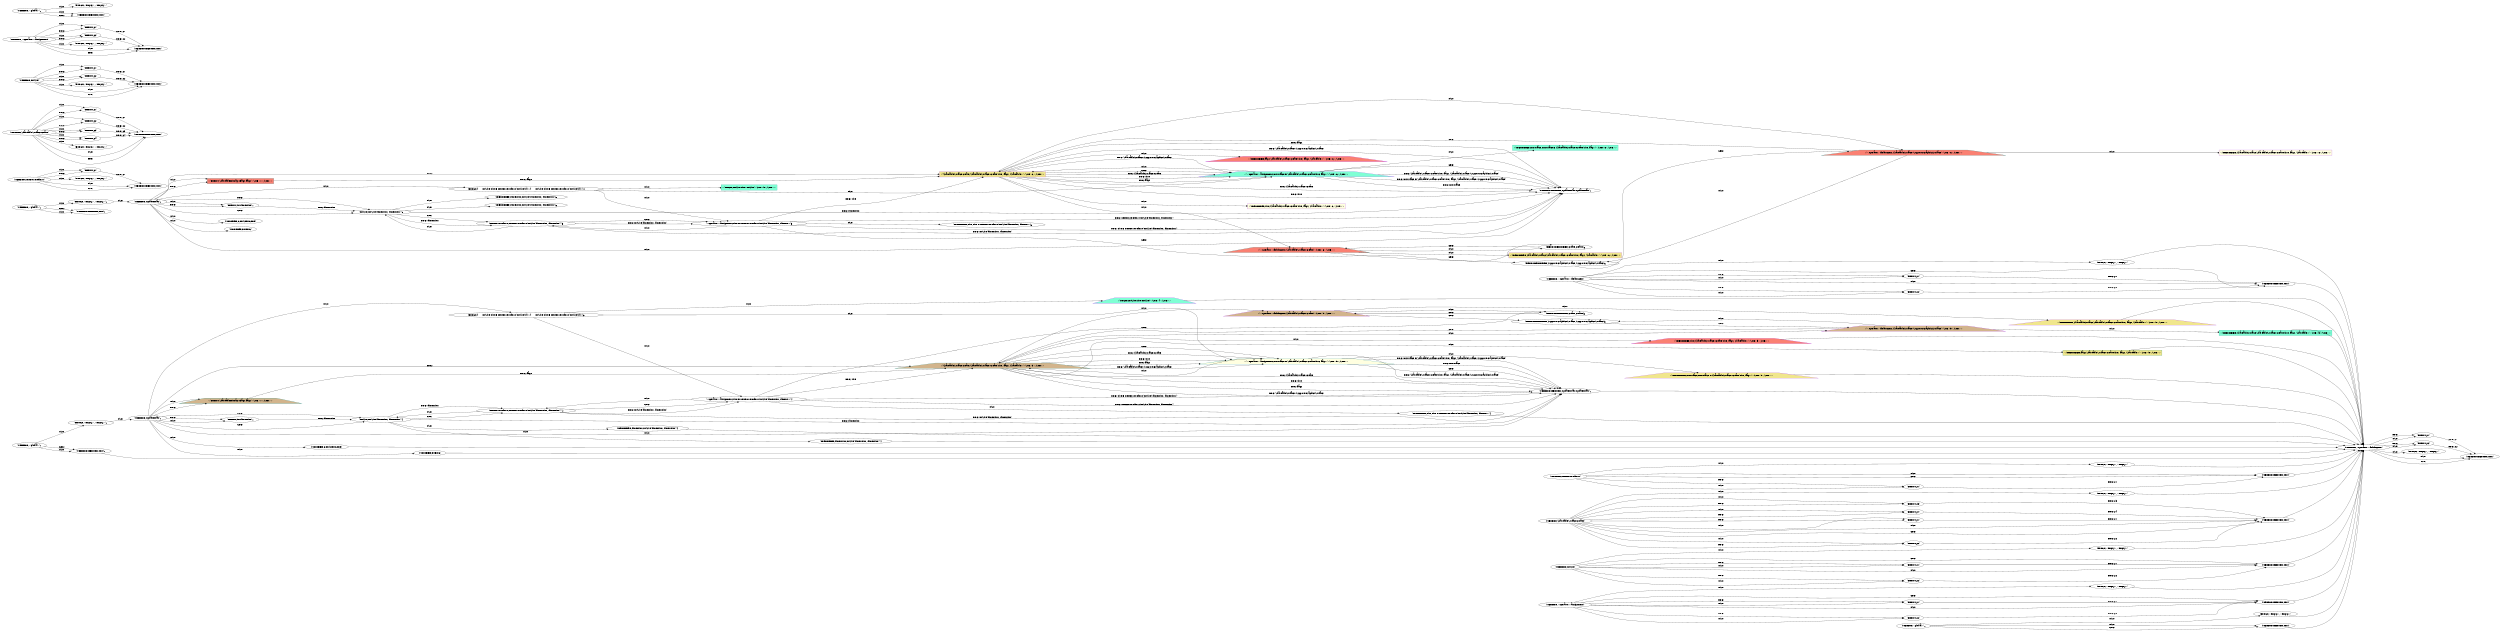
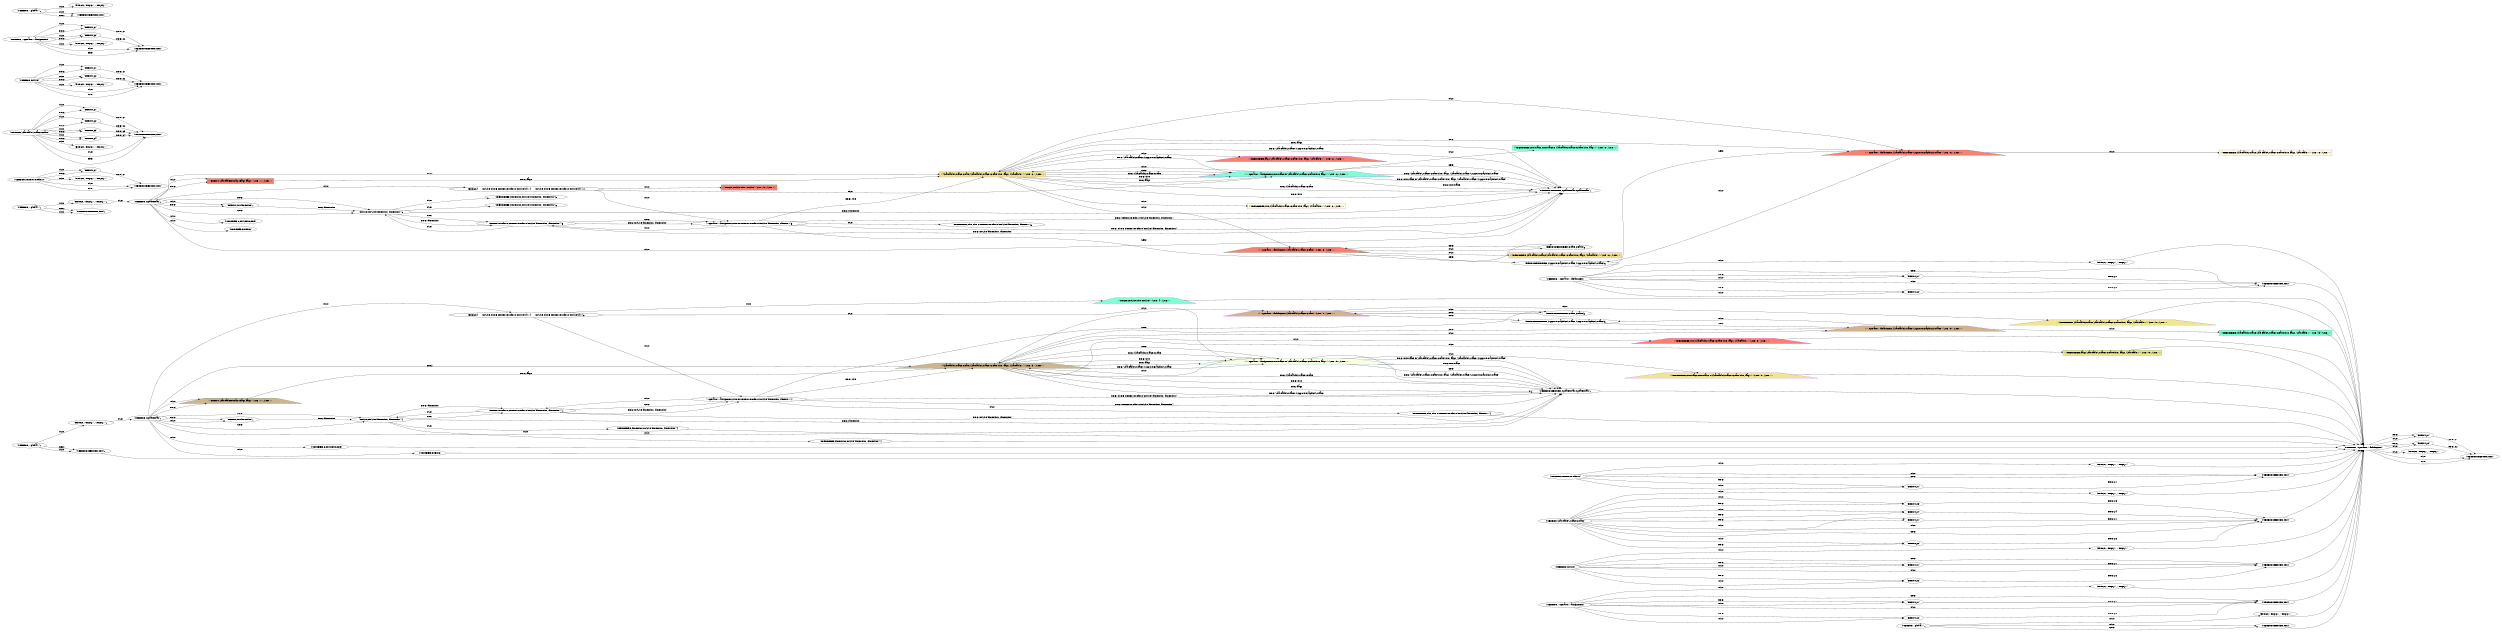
node "<(LOCAL,IntSize size: IntSize)<SUB>5</SUB>>": fillcolor aquamarine -> salmon
